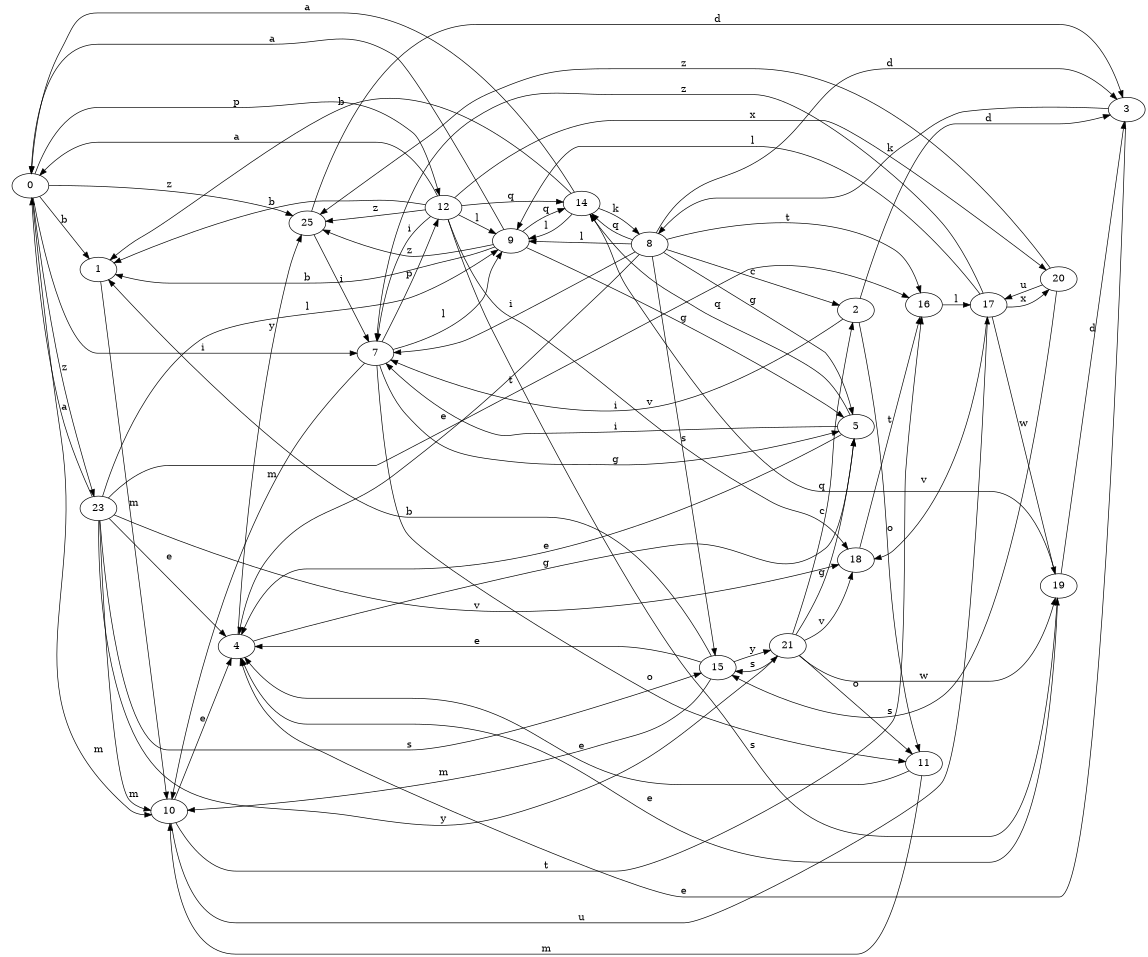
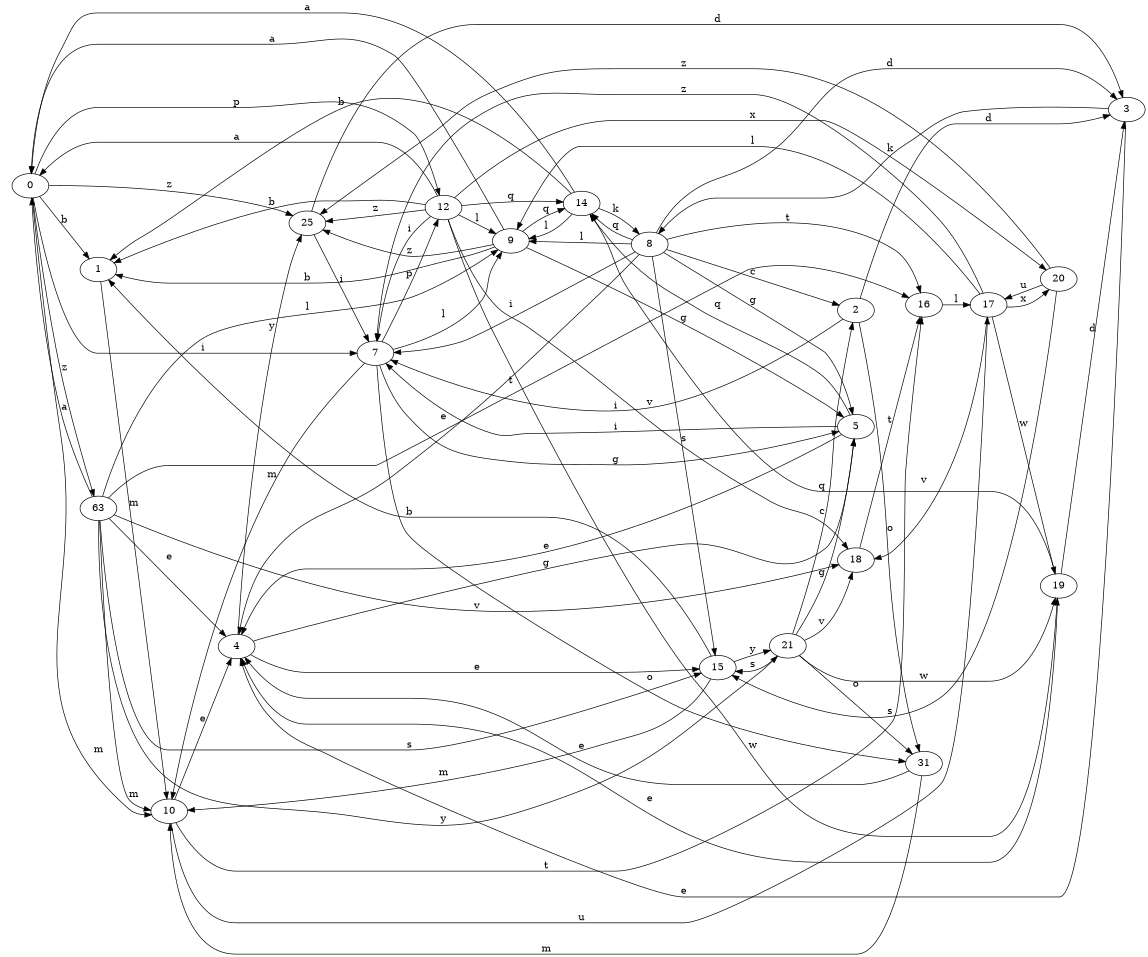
node "23": label "23" -> "63"
edge "15" -> "4": reversed
edge "12" -> "19": label "s" -> "w"
node "11": label "11" -> "31"
